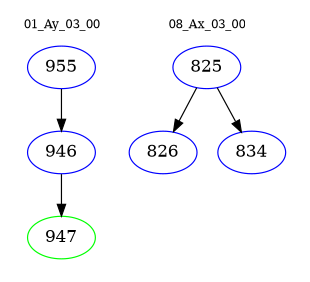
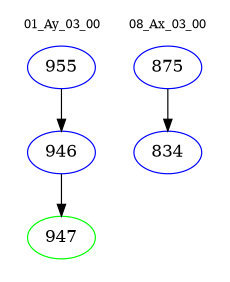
node "825": label "825" -> "875"
node "826": removed
